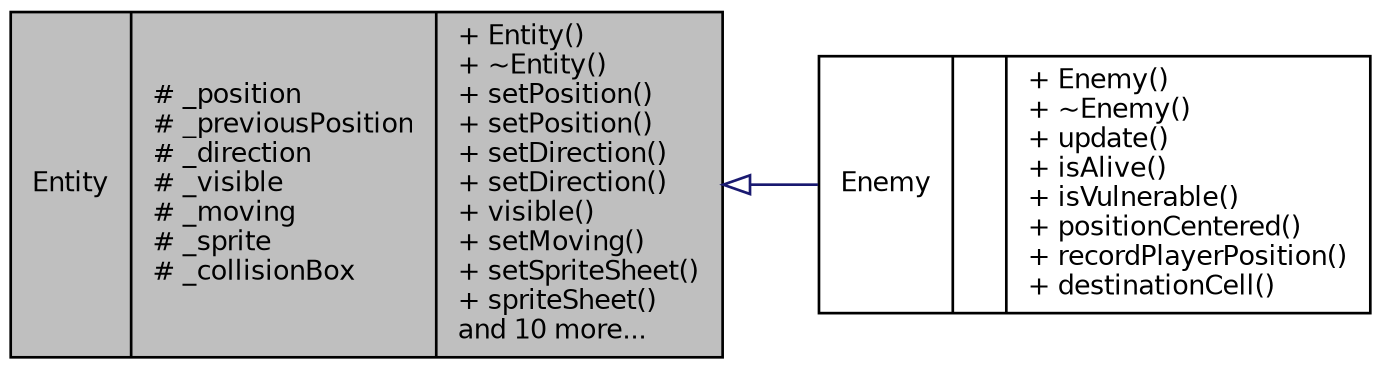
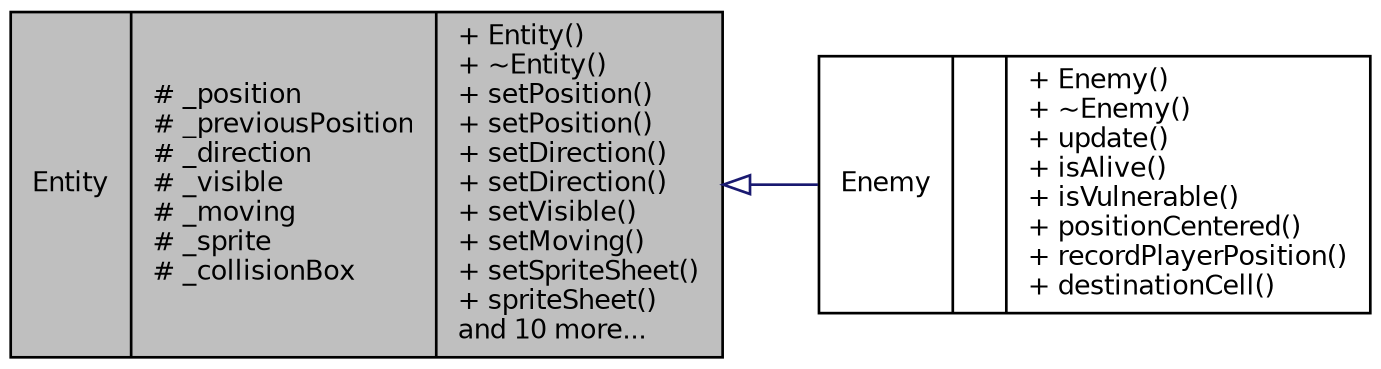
node "Entity": text "+ visible()" -> "+ setVisible()"
